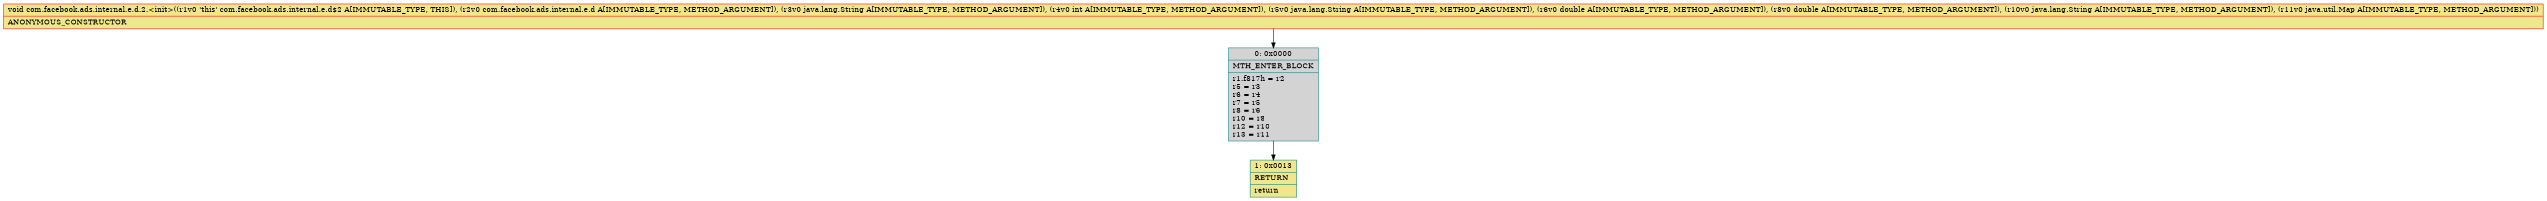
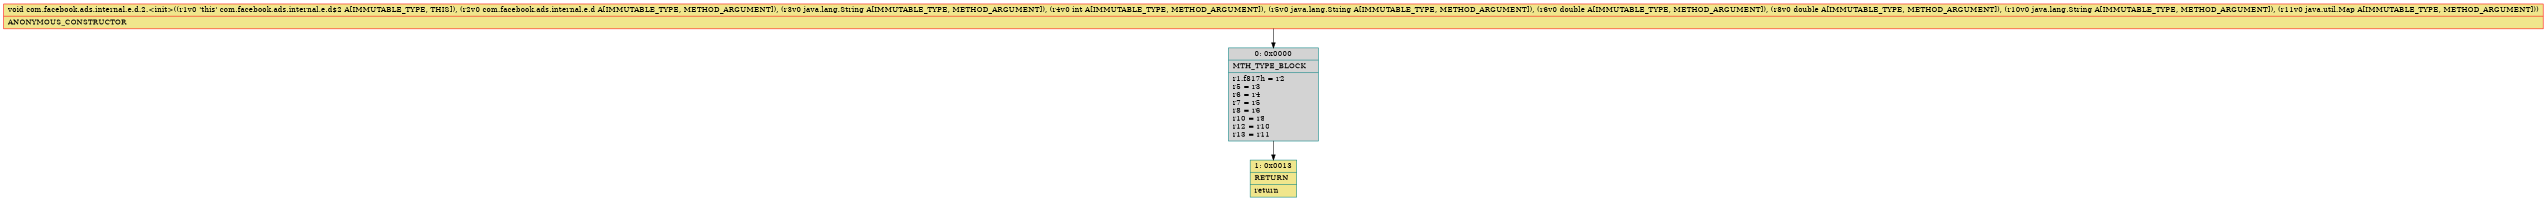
node "0: 0x0000": text "MTH_ENTER_BLOCK" -> "MTH_TYPE_BLOCK"
